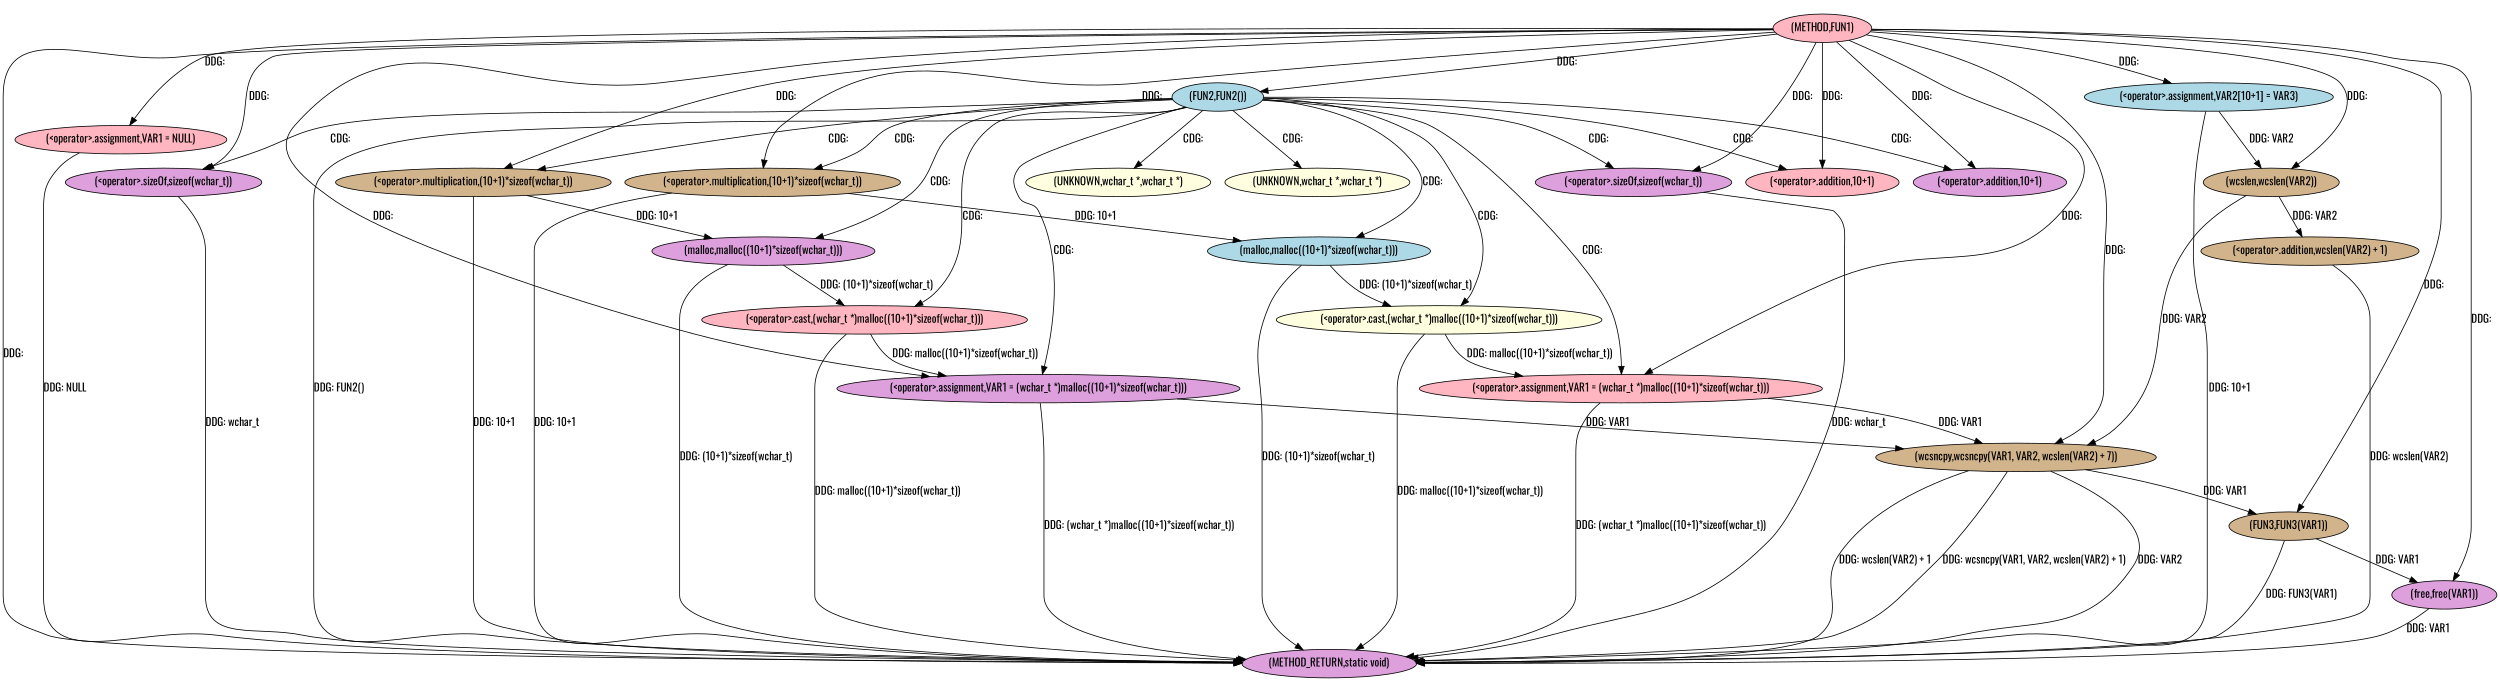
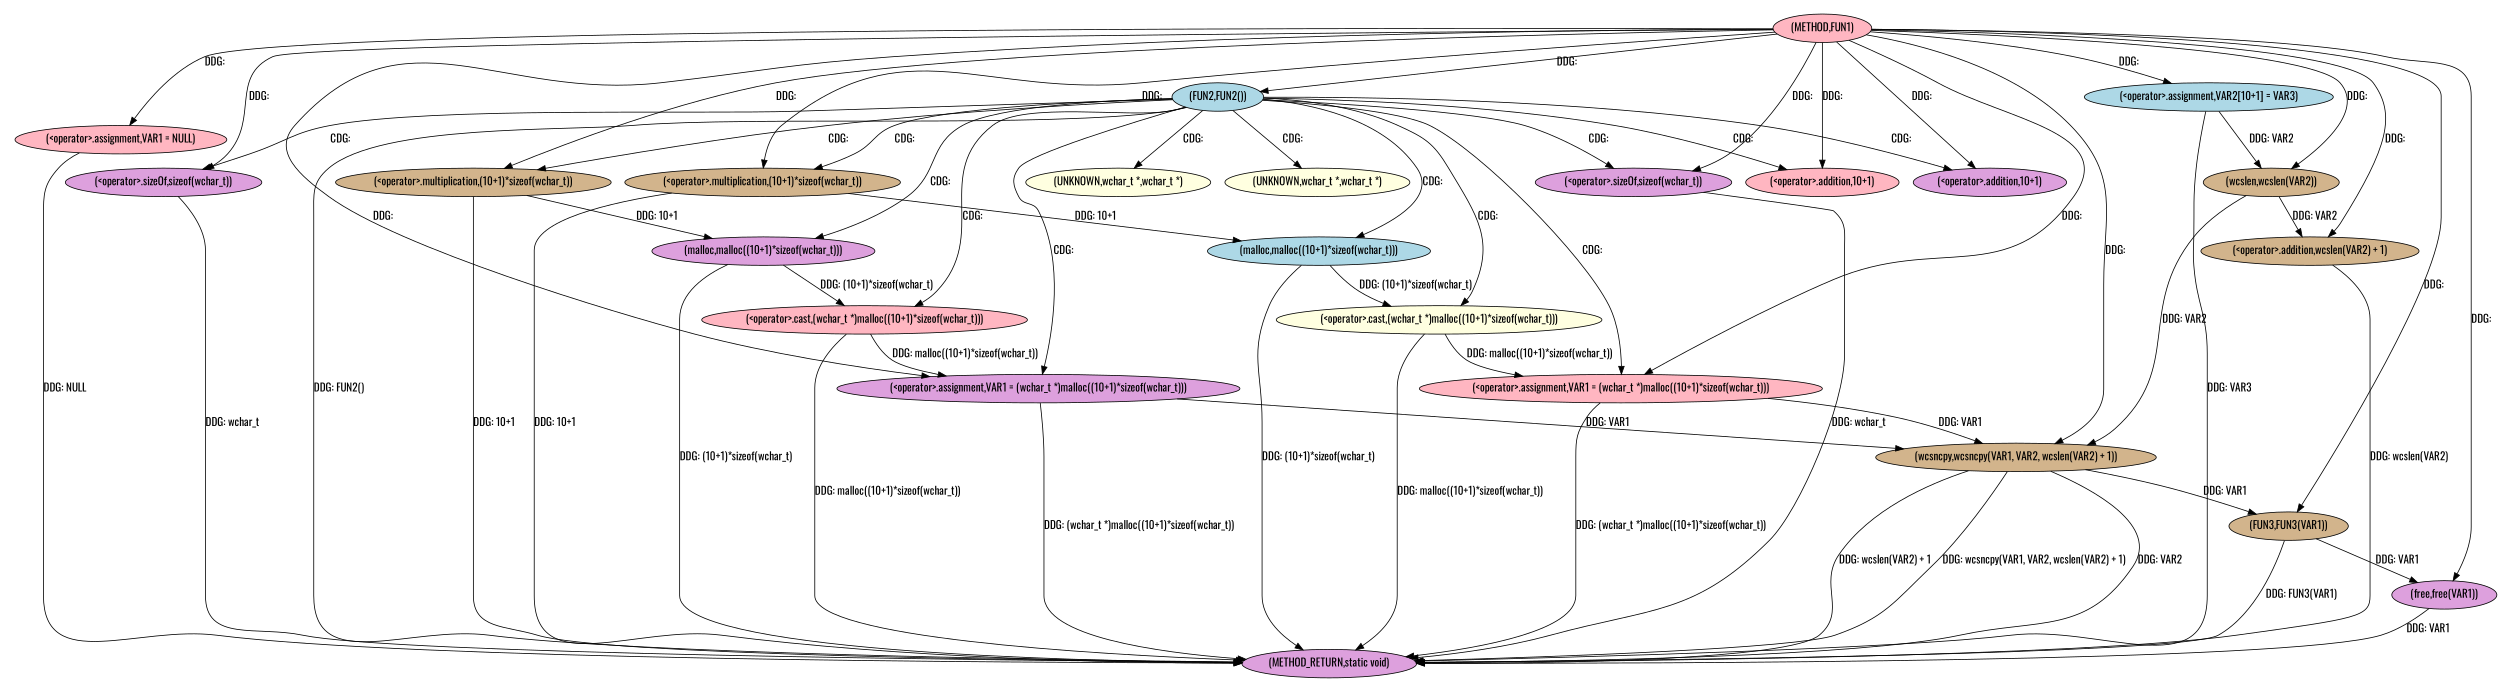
edge "(METHOD,FUN1)" -> "(METHOD_RETURN,static void)": now "(METHOD,FUN1)" -> "(<operator>.addition,wcslen(VAR2) + 1)"
edge "(<operator>.assignment,VAR2[10+1] = VAR3)" -> "(METHOD_RETURN,static void)": label "DDG: 10+1" -> "DDG: VAR3"
node "(wcsncpy,wcsncpy(VAR1, VAR2, wcslen(VAR2) + 7))": label "(wcsncpy,wcsncpy(VAR1, VAR2, wcslen(VAR2) + 7))" -> "(wcsncpy,wcsncpy(VAR1, VAR2, wcslen(VAR2) + 1))"
